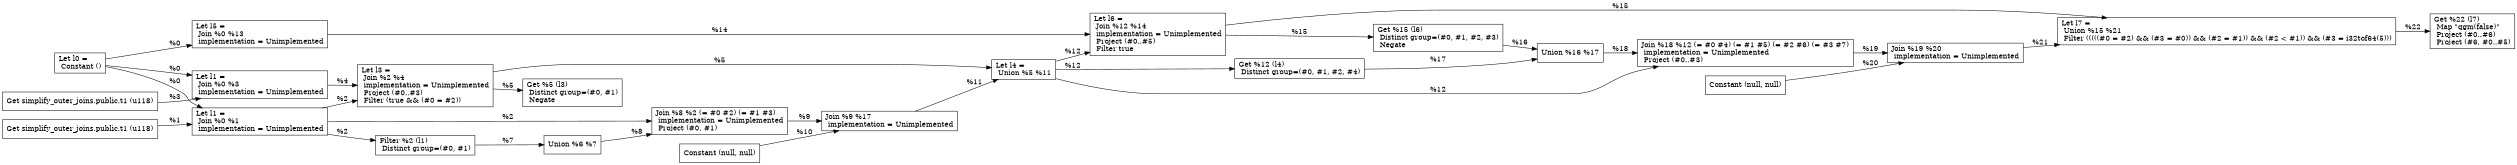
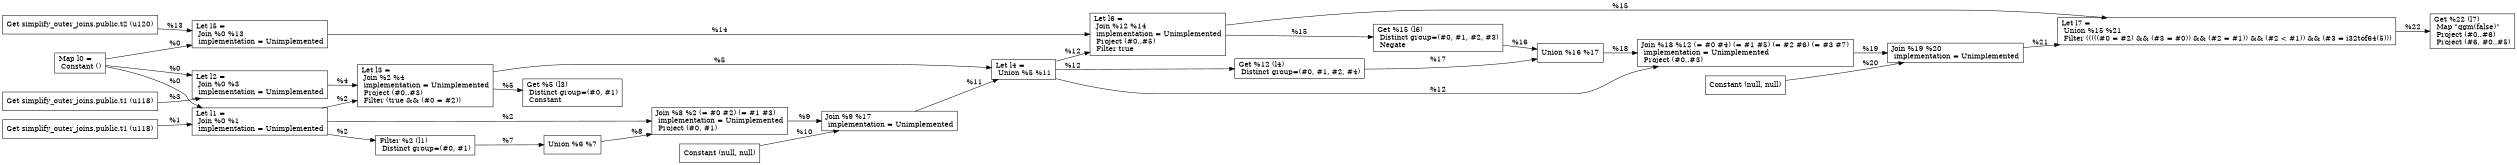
node "Get simplify_outer_joins.public.t2 (u120)": added
node "Let l0 = Constant ()": label "Let l0 = Constant ()" -> "Map l0 = Constant ()"
node "Let l1 = Join %0 %3 implementation = Unimplemented": label "Let l1 = Join %0 %3 implementation = Unimplemented" -> "Let l2 = Join %0 %3 implementation = Unimplemented"
node "Get %5 (l3) Distinct group=(#0, #1) Negate": label "Get %5 (l3) Distinct group=(#0, #1) Negate" -> "Get %5 (l3) Distinct group=(#0, #1) Constant"
